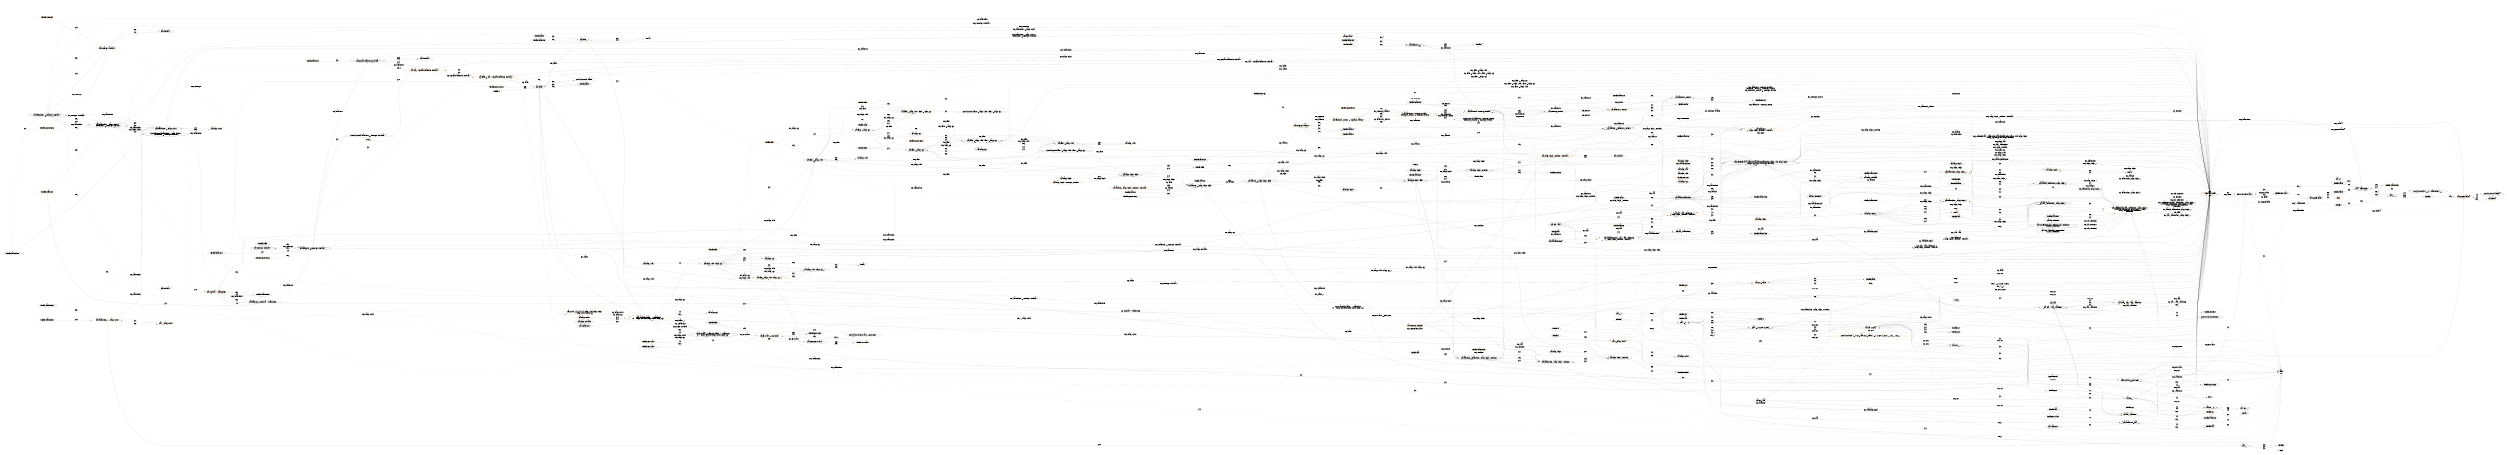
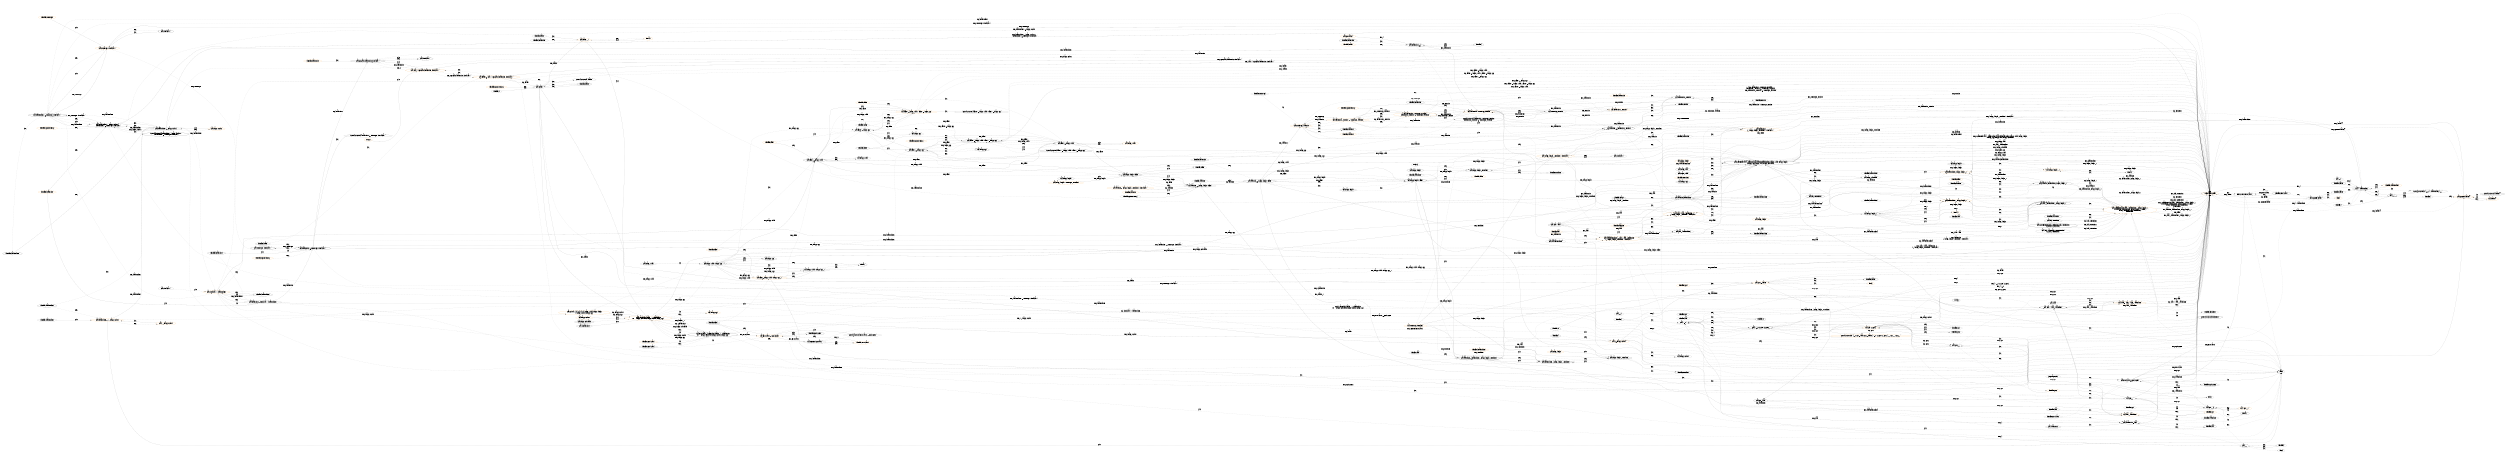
edge "(Call,XpmCalloc(header_size, sizeof(char *)))" -> "(Call,header_size += l)": removed, label "DDG: header_size"
node "(Call,RETURN(ErrorStatus))": label "(Call,RETURN(ErrorStatus))" -> "(Call,RETURN(XpmMalloc))"
edge "(Call,ErrorStatus != XpmSuccess)" -> "(Call,ErrorStatus = XpmSuccess)": added, label "DDG: XpmSuccess"
